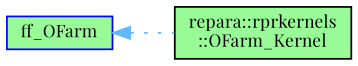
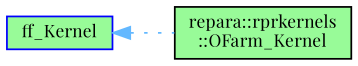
node "ff_OFarm": label "ff_OFarm" -> "ff_Kernel"
